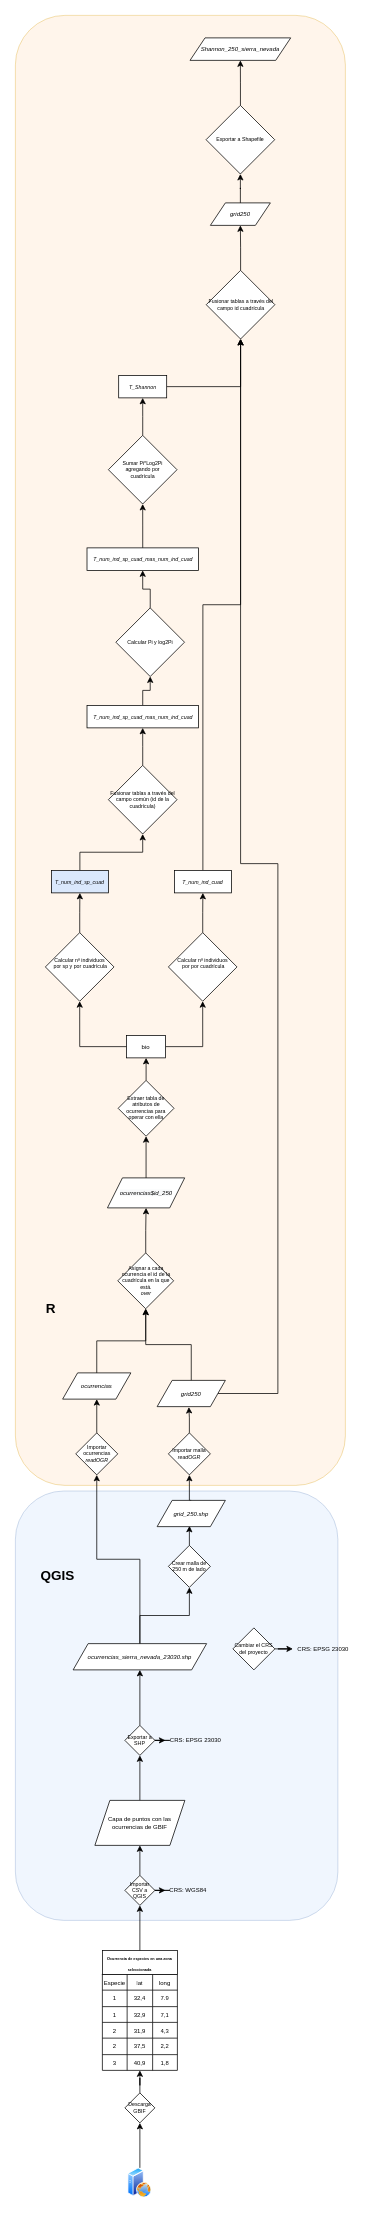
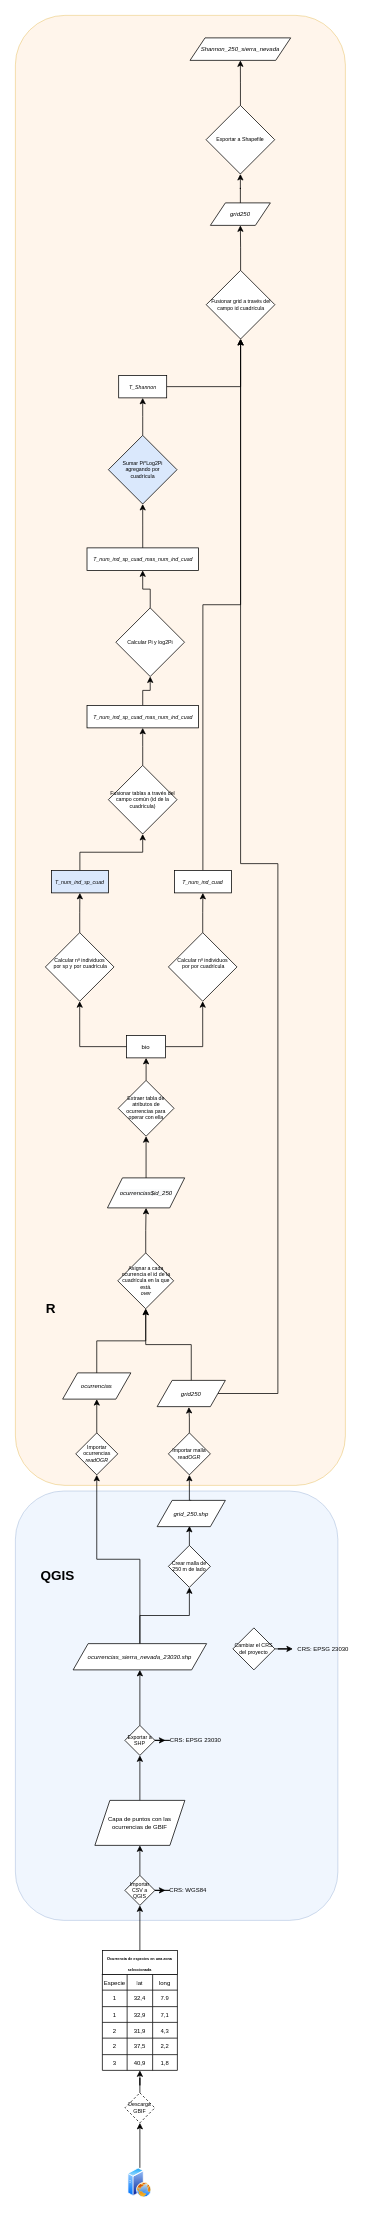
node "Fusionar tablas a través del campo id cuadrícula": label "Fusionar tablas a través del campo id cuadrícula" -> "Fusionar grid a través del campo id cuadrícula"
node "Sumar Pi*Log2Pi agregando por cuadrícula": fillcolor #ffffff -> #dae8fc
node "Descarga GBIF": style solid -> dashed
